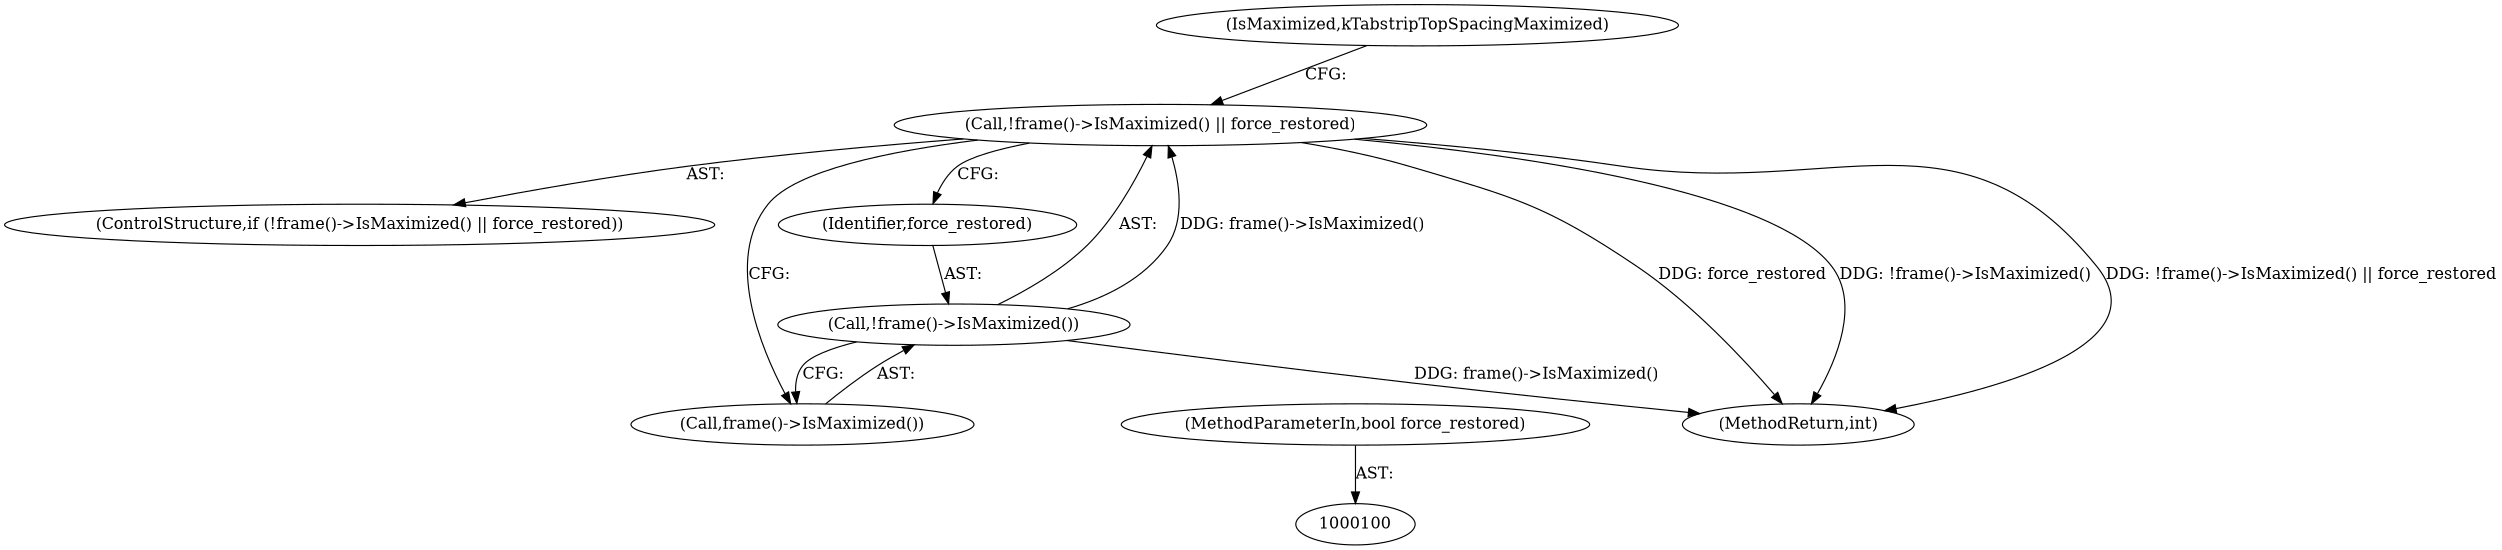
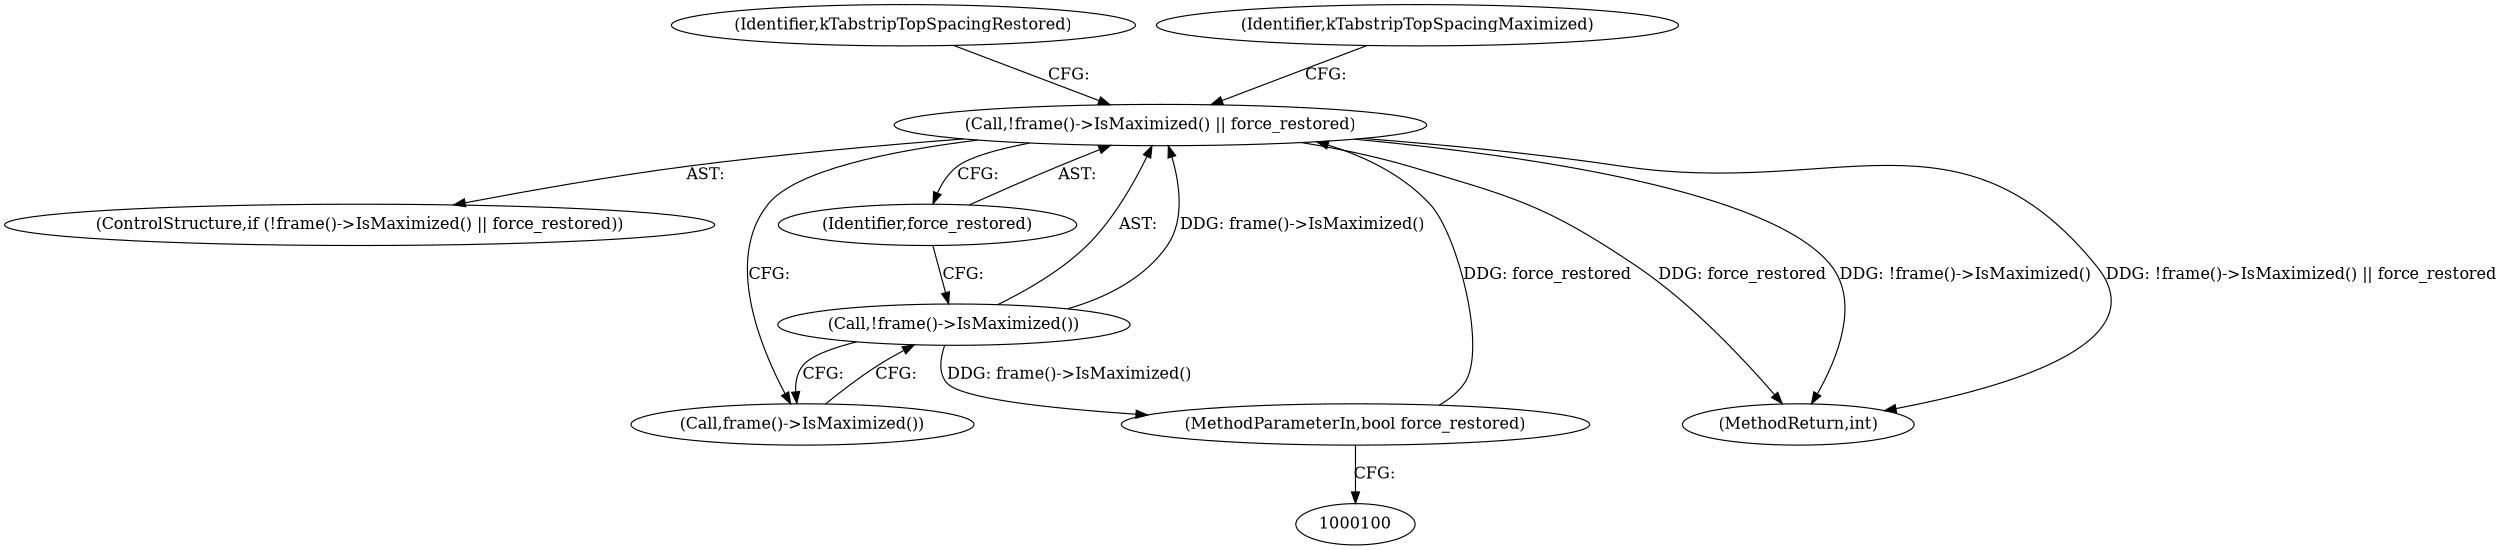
node "(Identifier,kTabstripTopSpacingRestored)": added
node "(IsMaximized,kTabstripTopSpacingMaximized)": label "(IsMaximized,kTabstripTopSpacingMaximized)" -> "(Identifier,kTabstripTopSpacingMaximized)"
edge "(Identifier,force_restored)" -> "(Call,!frame()->IsMaximized() || force_restored)": added, label "AST:"
edge "(MethodParameterIn,bool force_restored)" -> "(Call,!frame()->IsMaximized() || force_restored)": added, label "DDG: force_restored"
edge "(Identifier,force_restored)" -> "(Call,!frame()->IsMaximized())": label "AST: " -> "CFG: "
edge "(Call,frame()->IsMaximized())" -> "(Call,!frame()->IsMaximized())": label "AST: " -> "CFG: "
edge "(Call,!frame()->IsMaximized())" -> "(MethodReturn,int)": now "(Call,!frame()->IsMaximized())" -> "(MethodParameterIn,bool force_restored)"
edge "(MethodParameterIn,bool force_restored)" -> "1000100": label "AST: " -> "CFG: "
